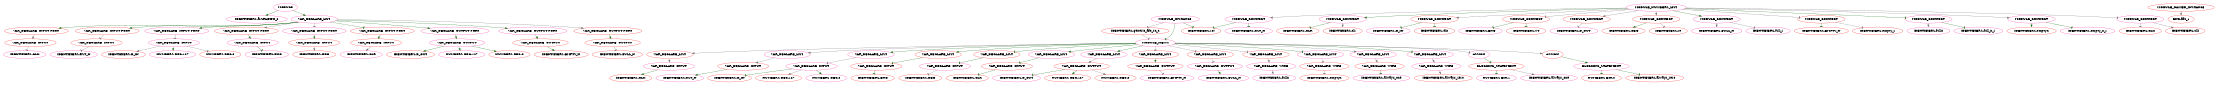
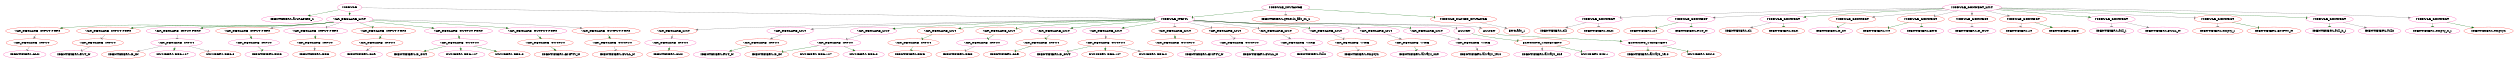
node "MODULE_NUMBERS_LIST": label "MODULE_NUMBERS_LIST" -> "MODULE_CONNECT_LIST"
edge "MODULE_INSTANCE" -> "IDENTIFIERS:rst": now "MODULE_INSTANCE" -> "MODULE_NAMED_INSTANCE"
node "IDENTIFIERS:din": removed
edge "IDENTIFIERS:generic_fifo_sc_c" -> "MODULE_ITEMS": now "MODULE" -> "MODULE_ITEMS"
